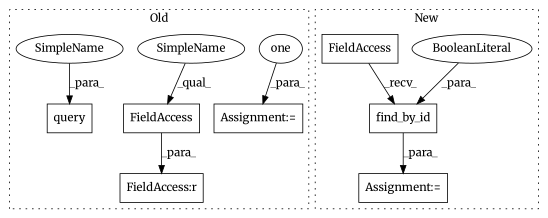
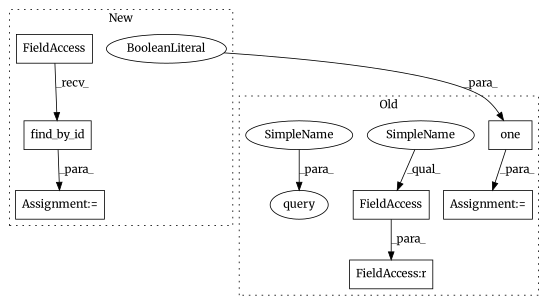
node "one": shape ellipse -> box
edge "BooleanLiteral" -> "find_by_id": now "BooleanLiteral" -> "one"
node "query": shape box -> ellipse
